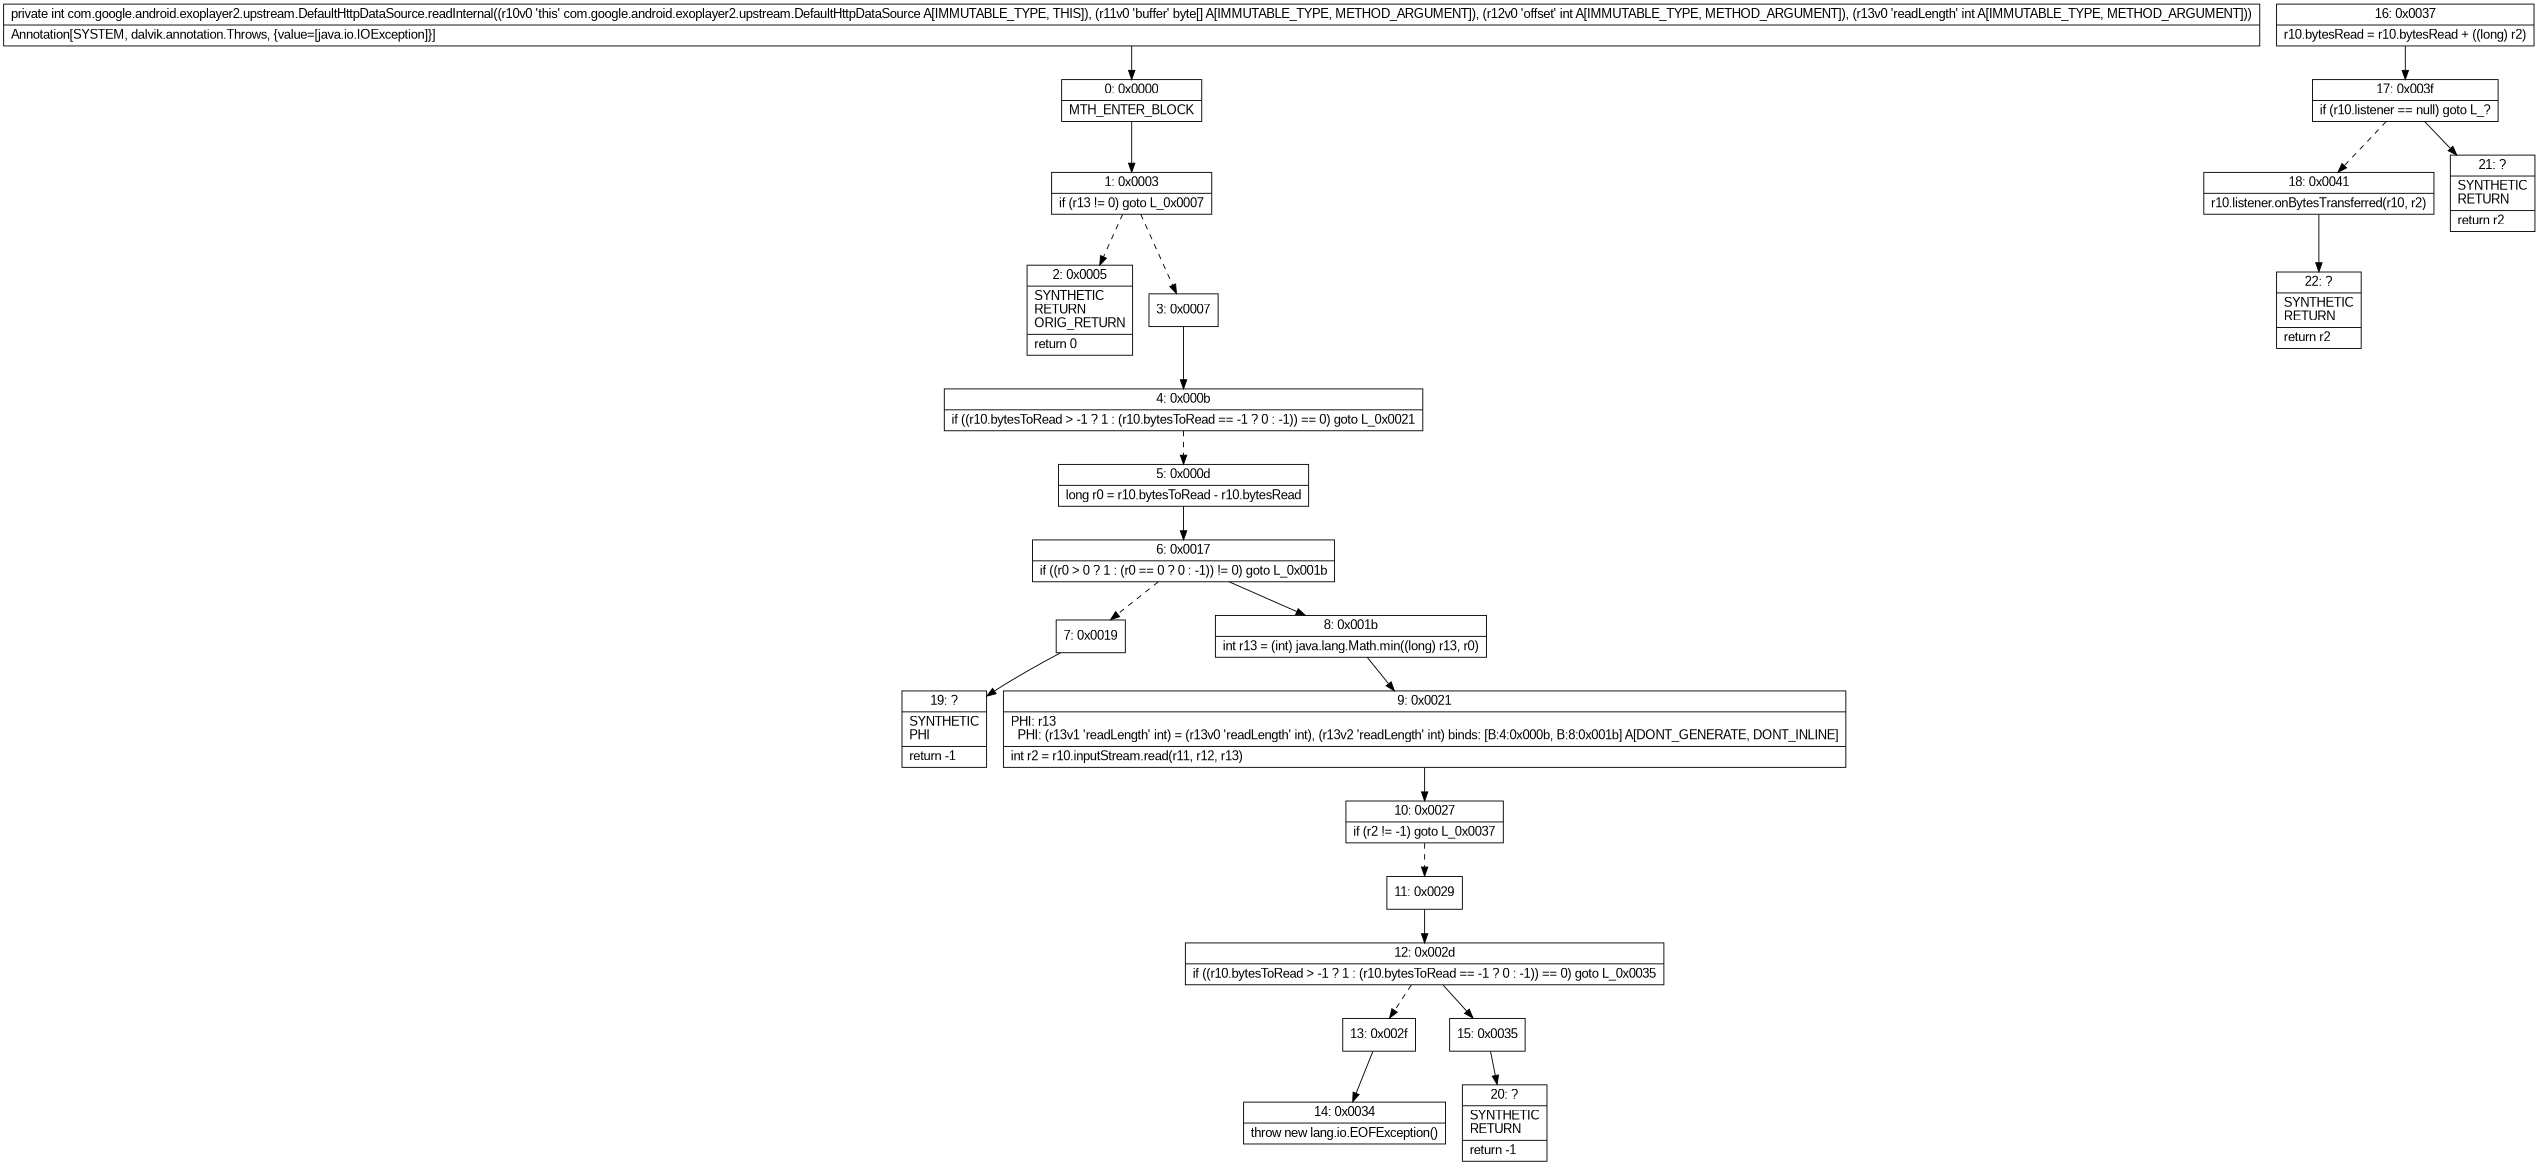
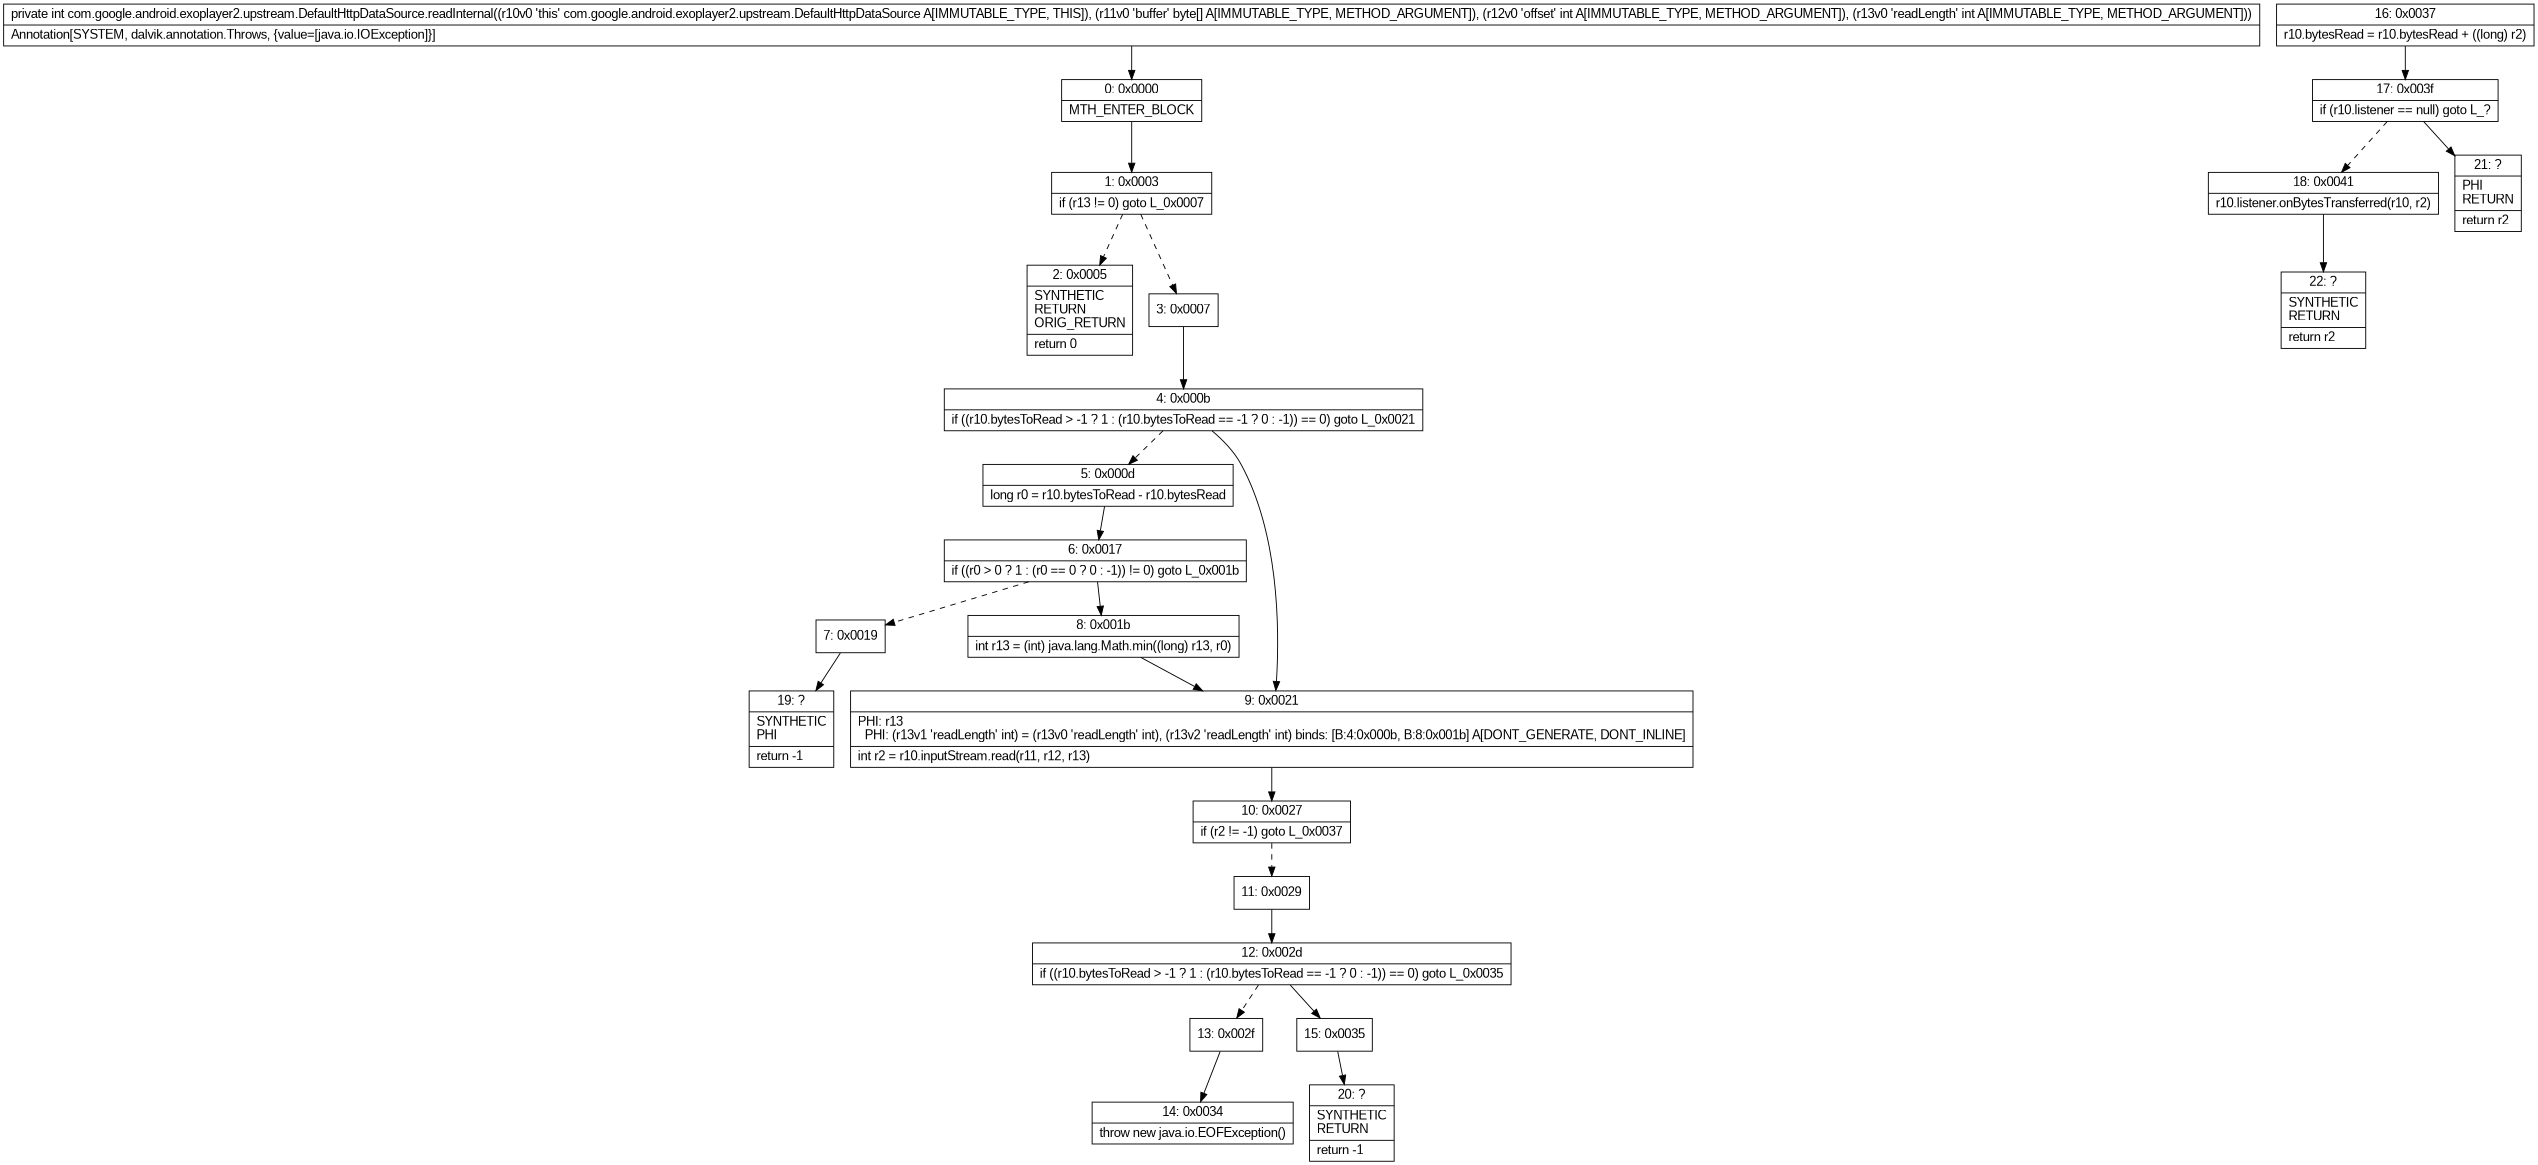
node "21: ?": text "SYNTHETIC" -> "PHI"
edge "4: 0x000b" -> "9: 0x0021": added
node "14: 0x0034": text "throw new lang.io.EOFException()" -> "throw new java.io.EOFException()"
